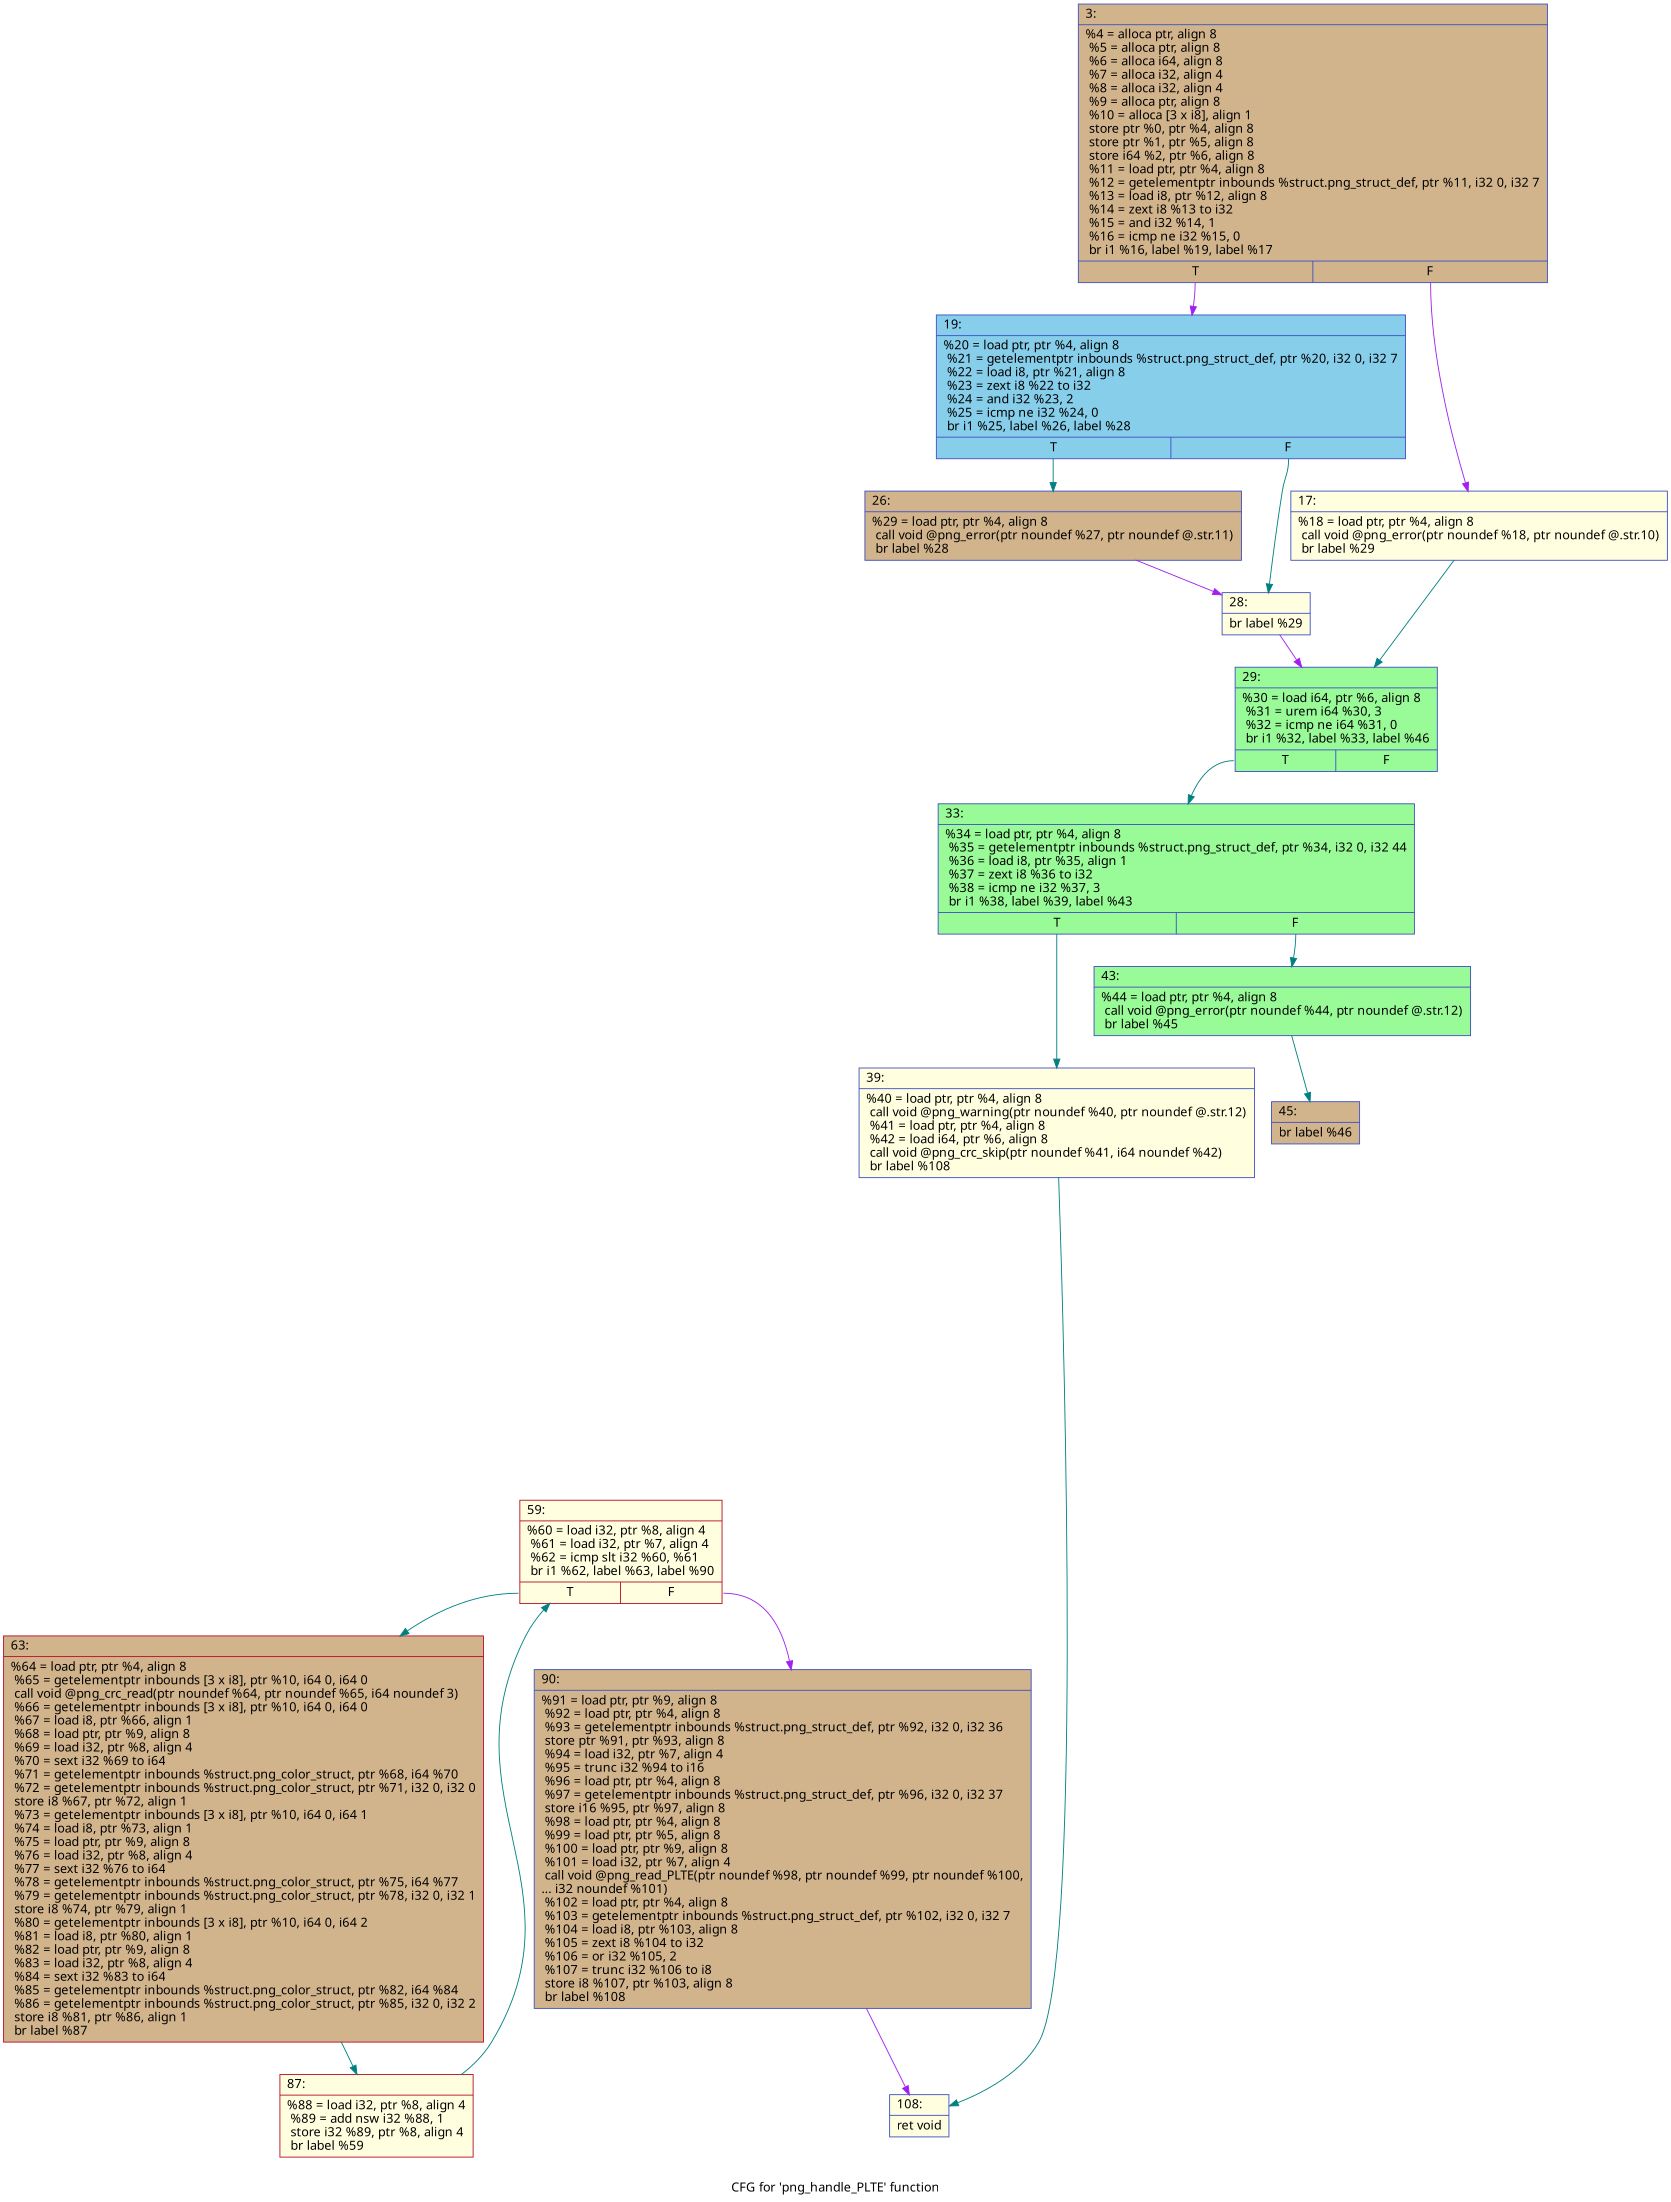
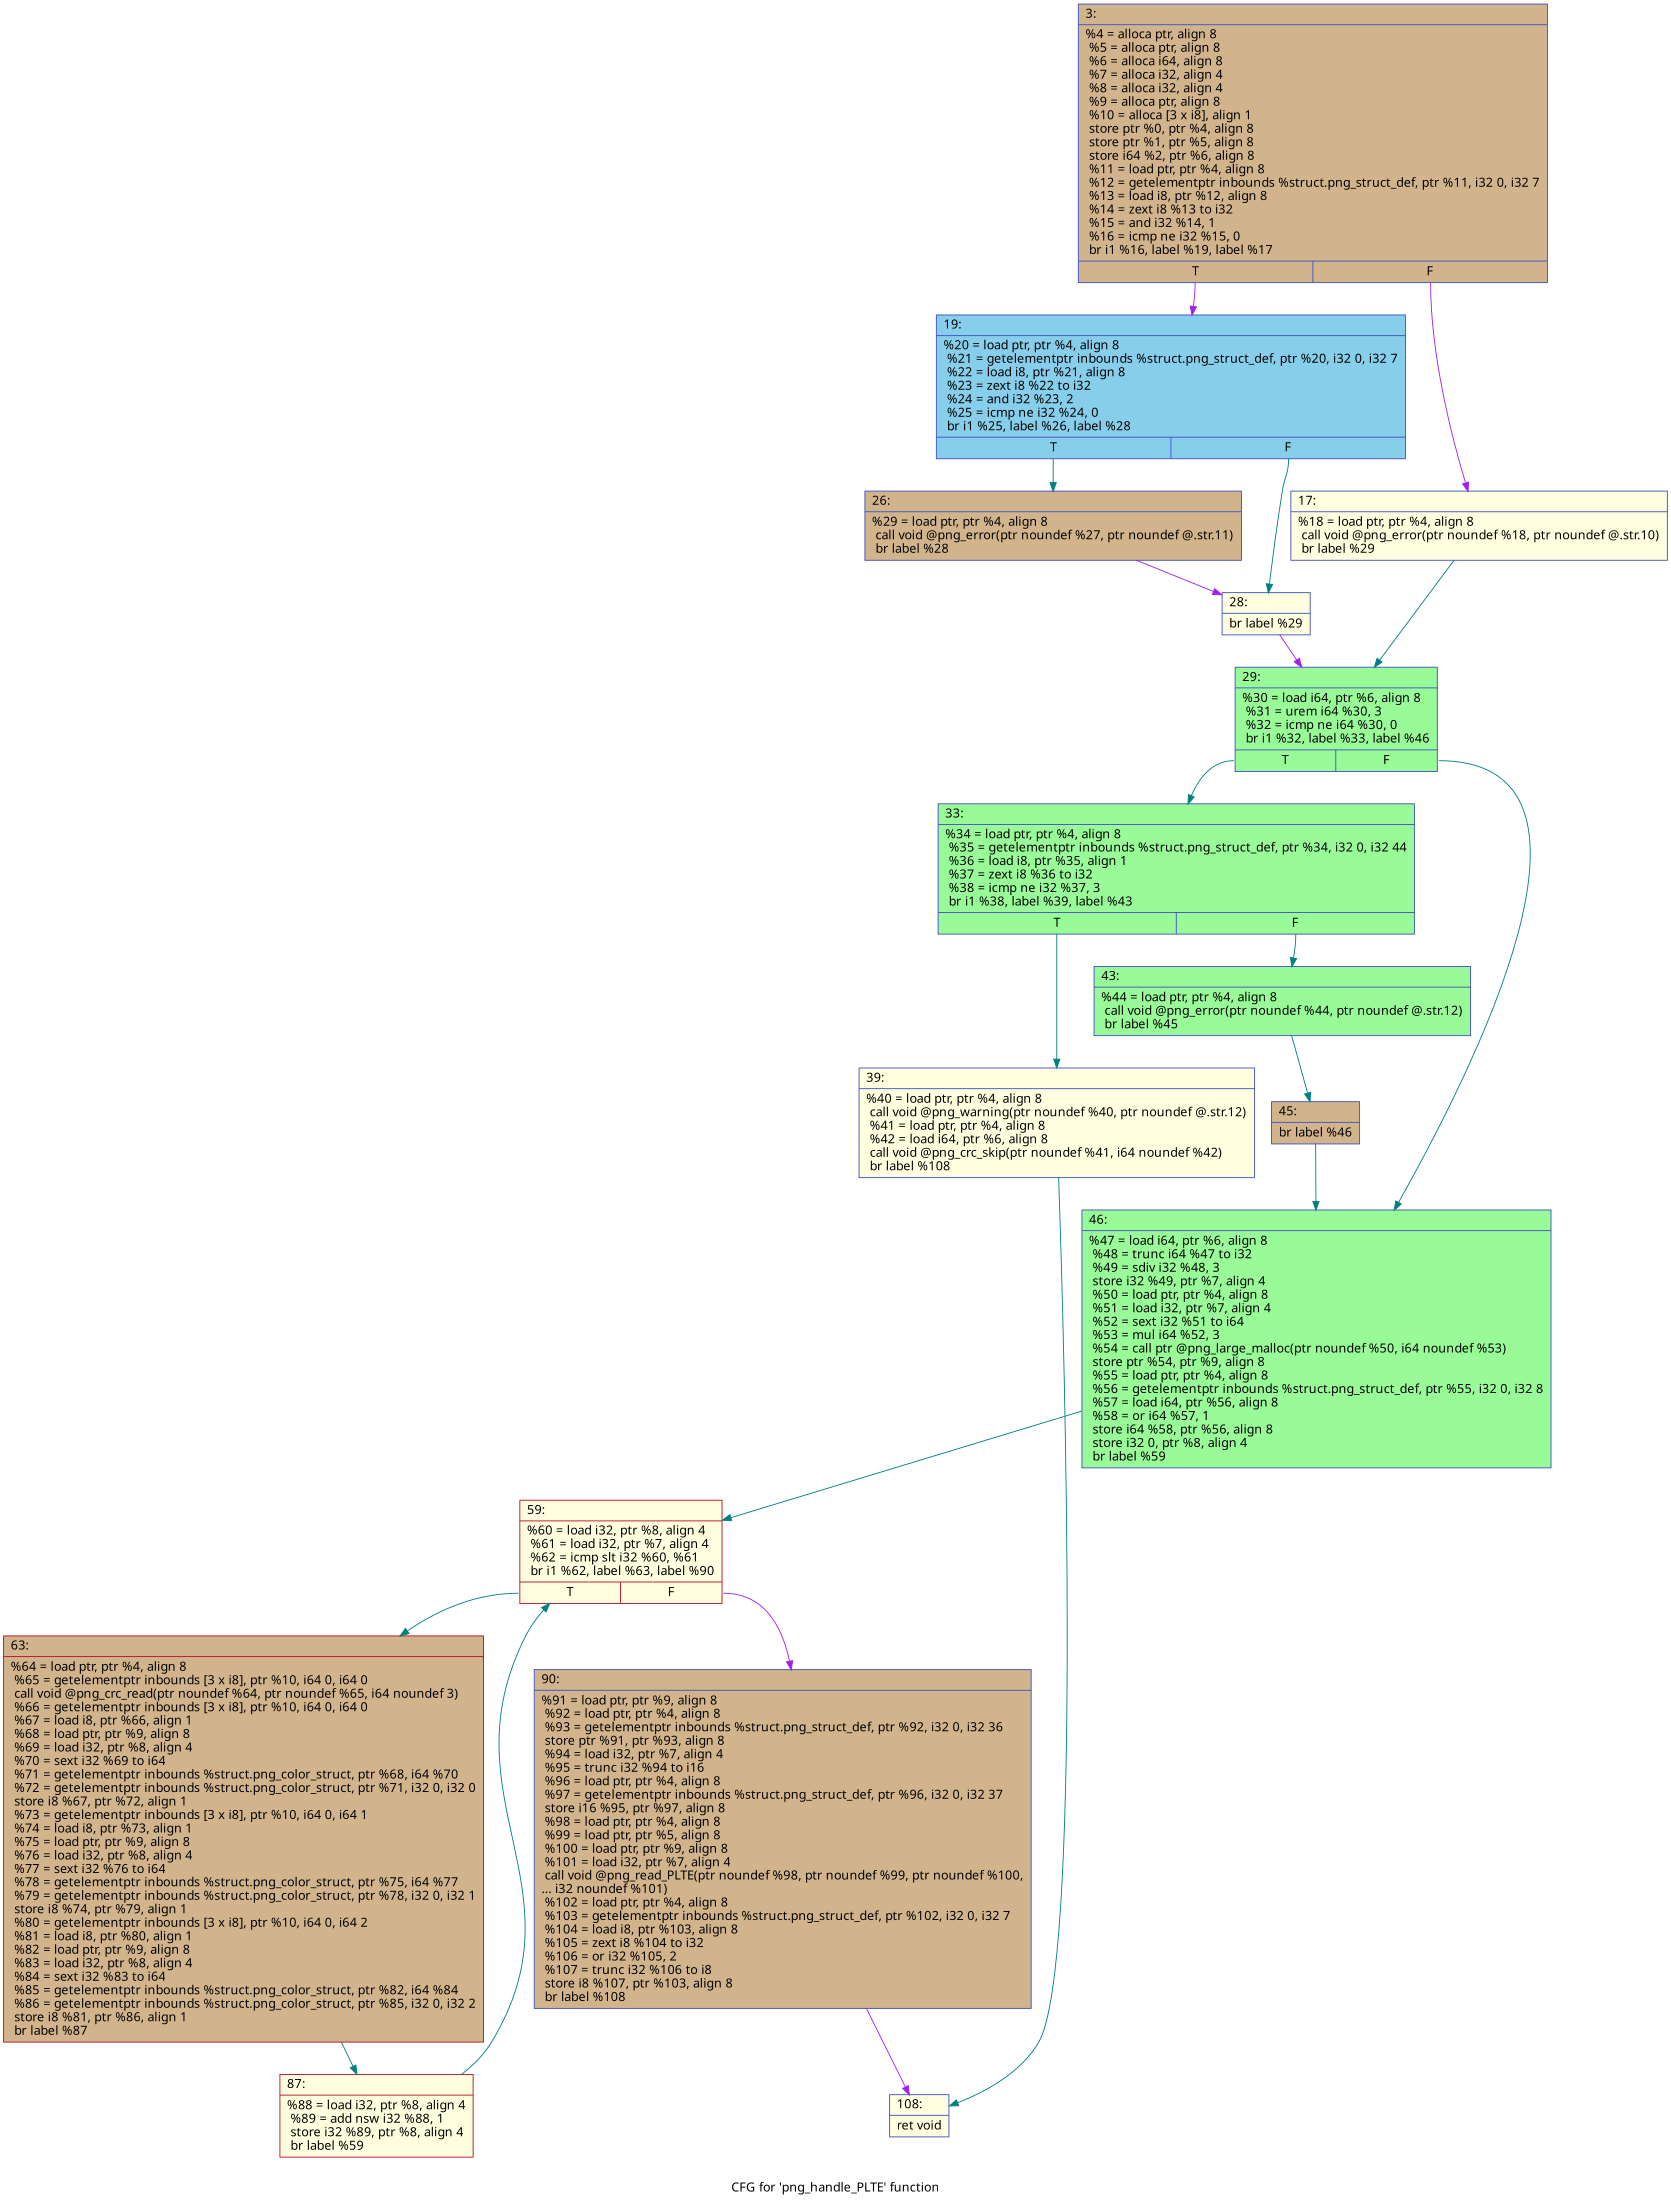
node "29:": text "%32 = icmp ne i64 %31, 0" -> "%32 = icmp ne i64 %30, 0"
node "46:": added
